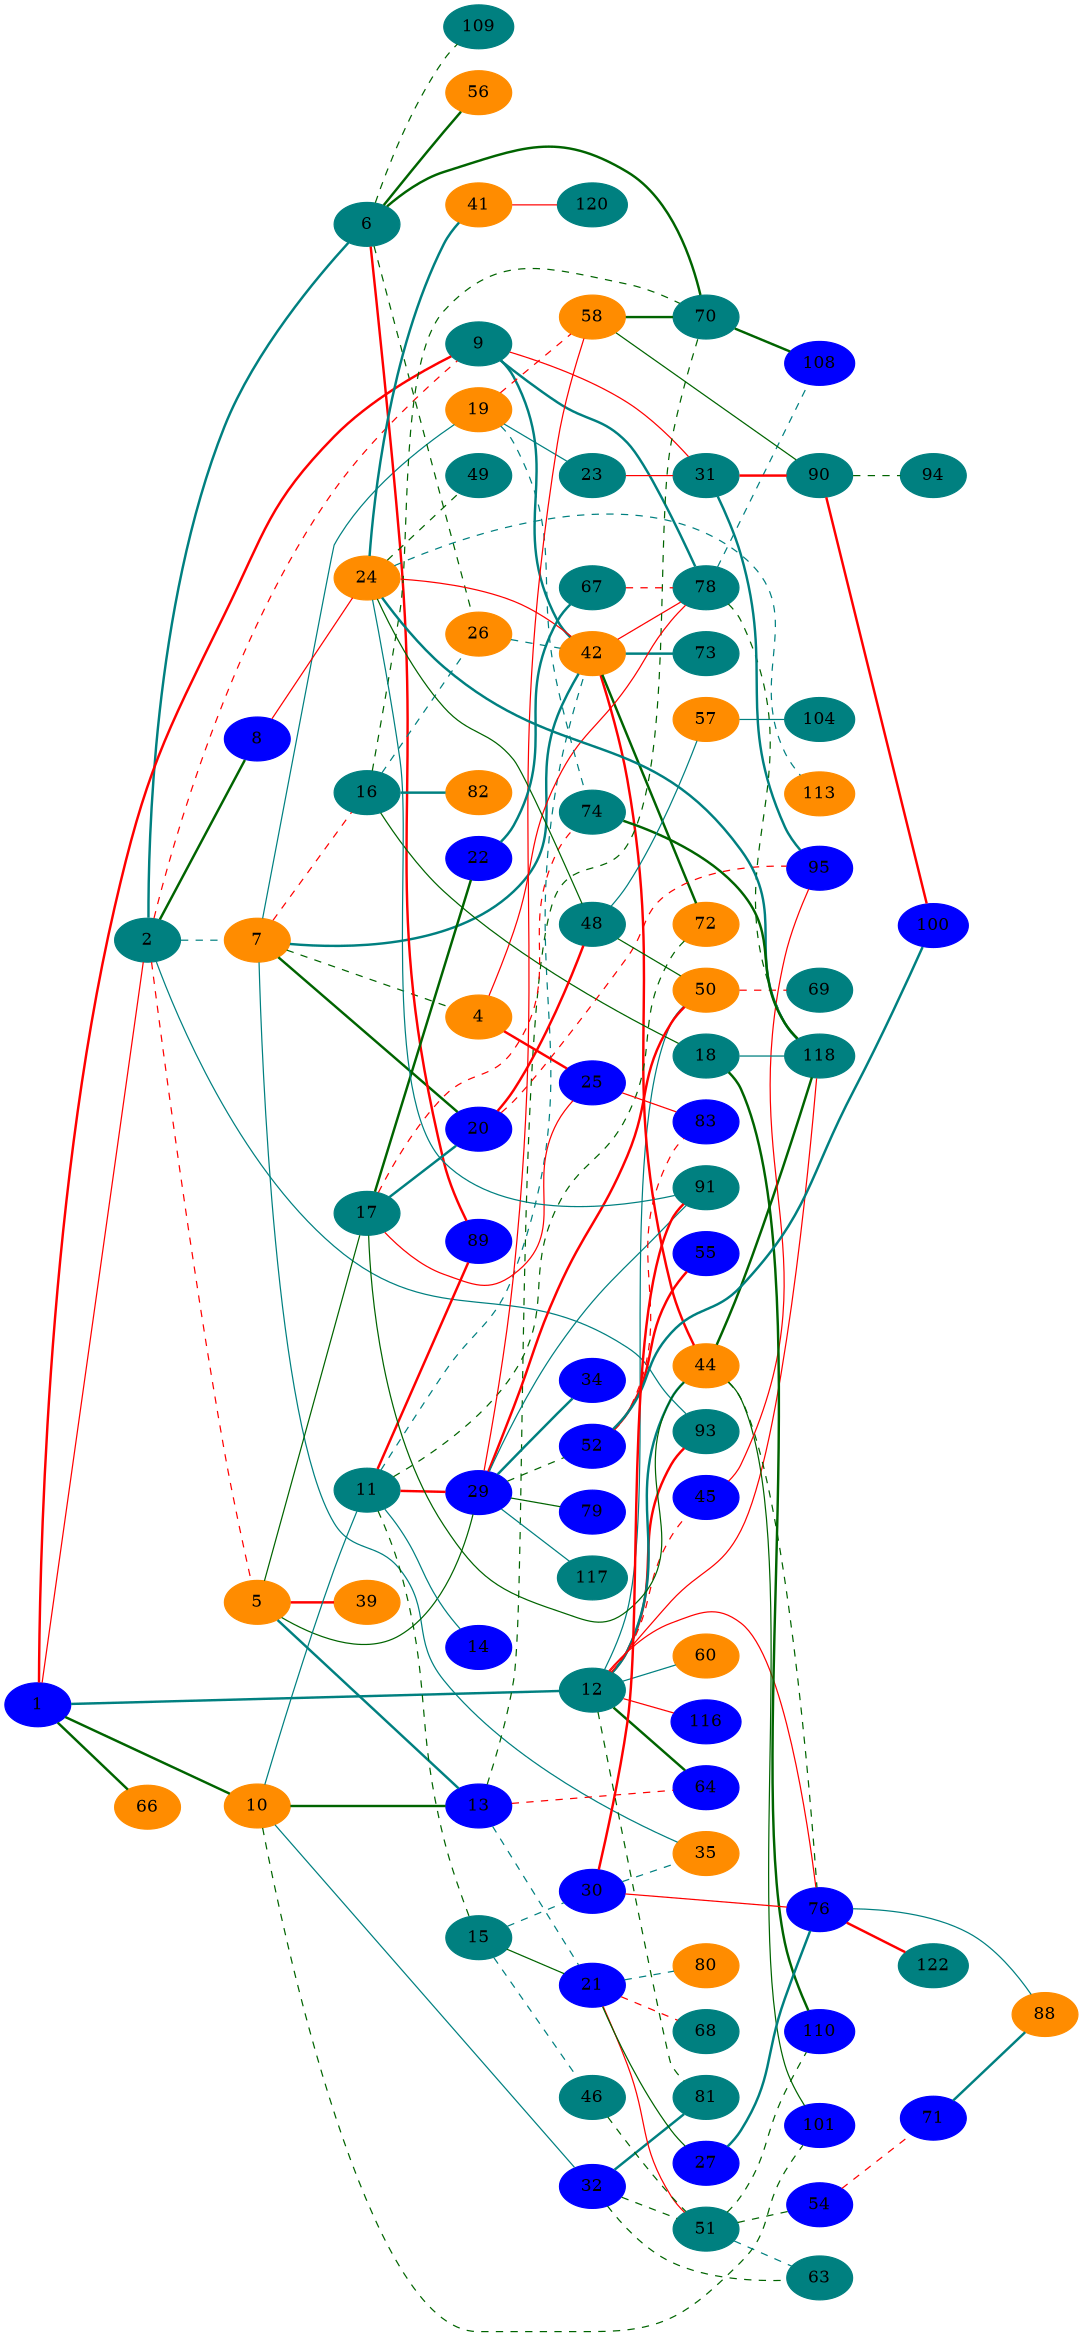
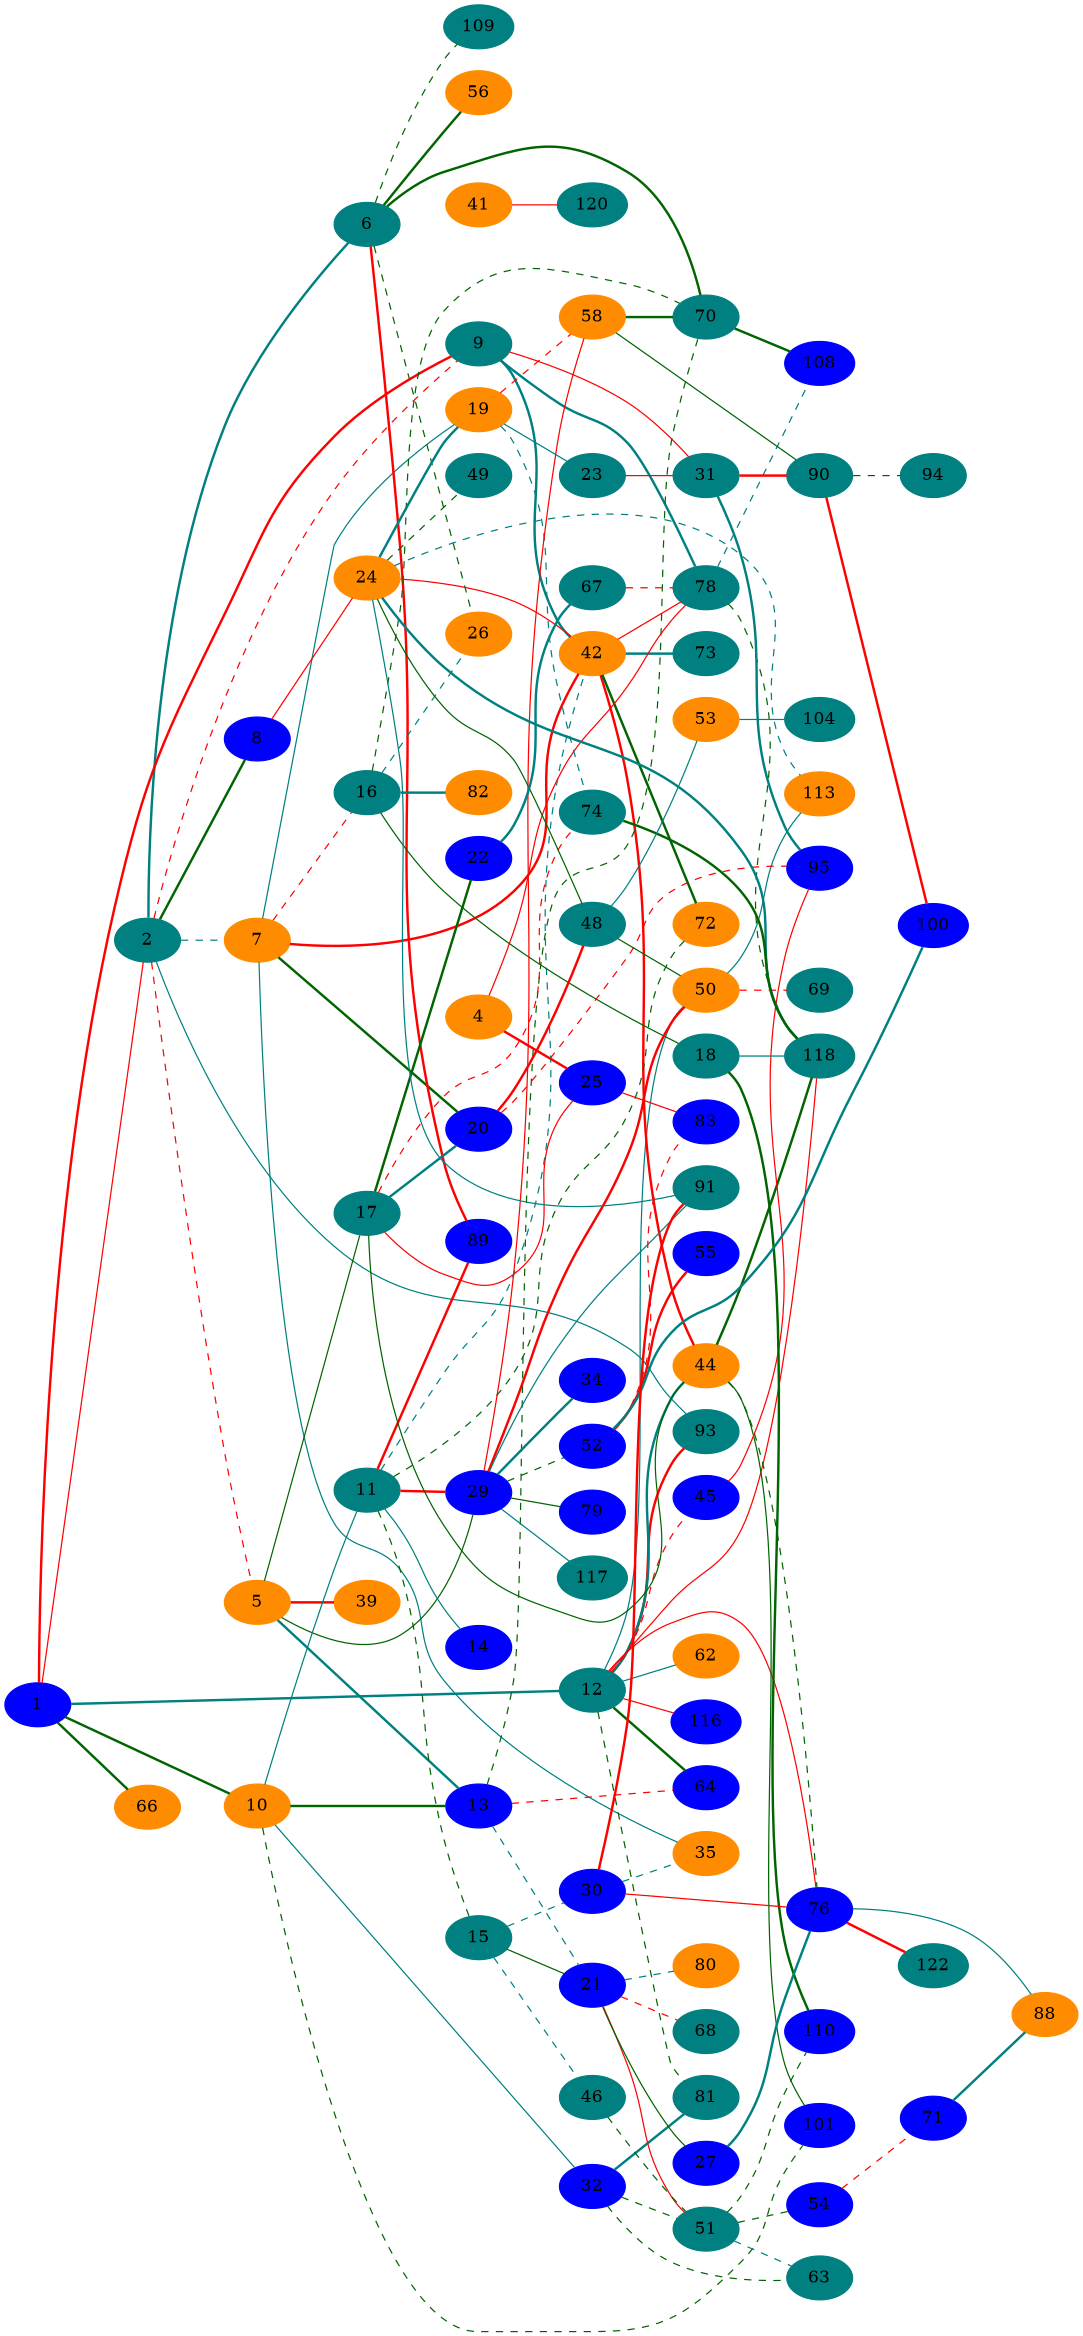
edge "41" -- "24": now "19" -- "24"
edge "26" -- "42": removed
node "57": label "57" -> "53"
edge "113" -- "50": added
edge "42" -- "7": color teal -> red
edge "7" -- "4": removed
node "60": label "60" -> "62"
